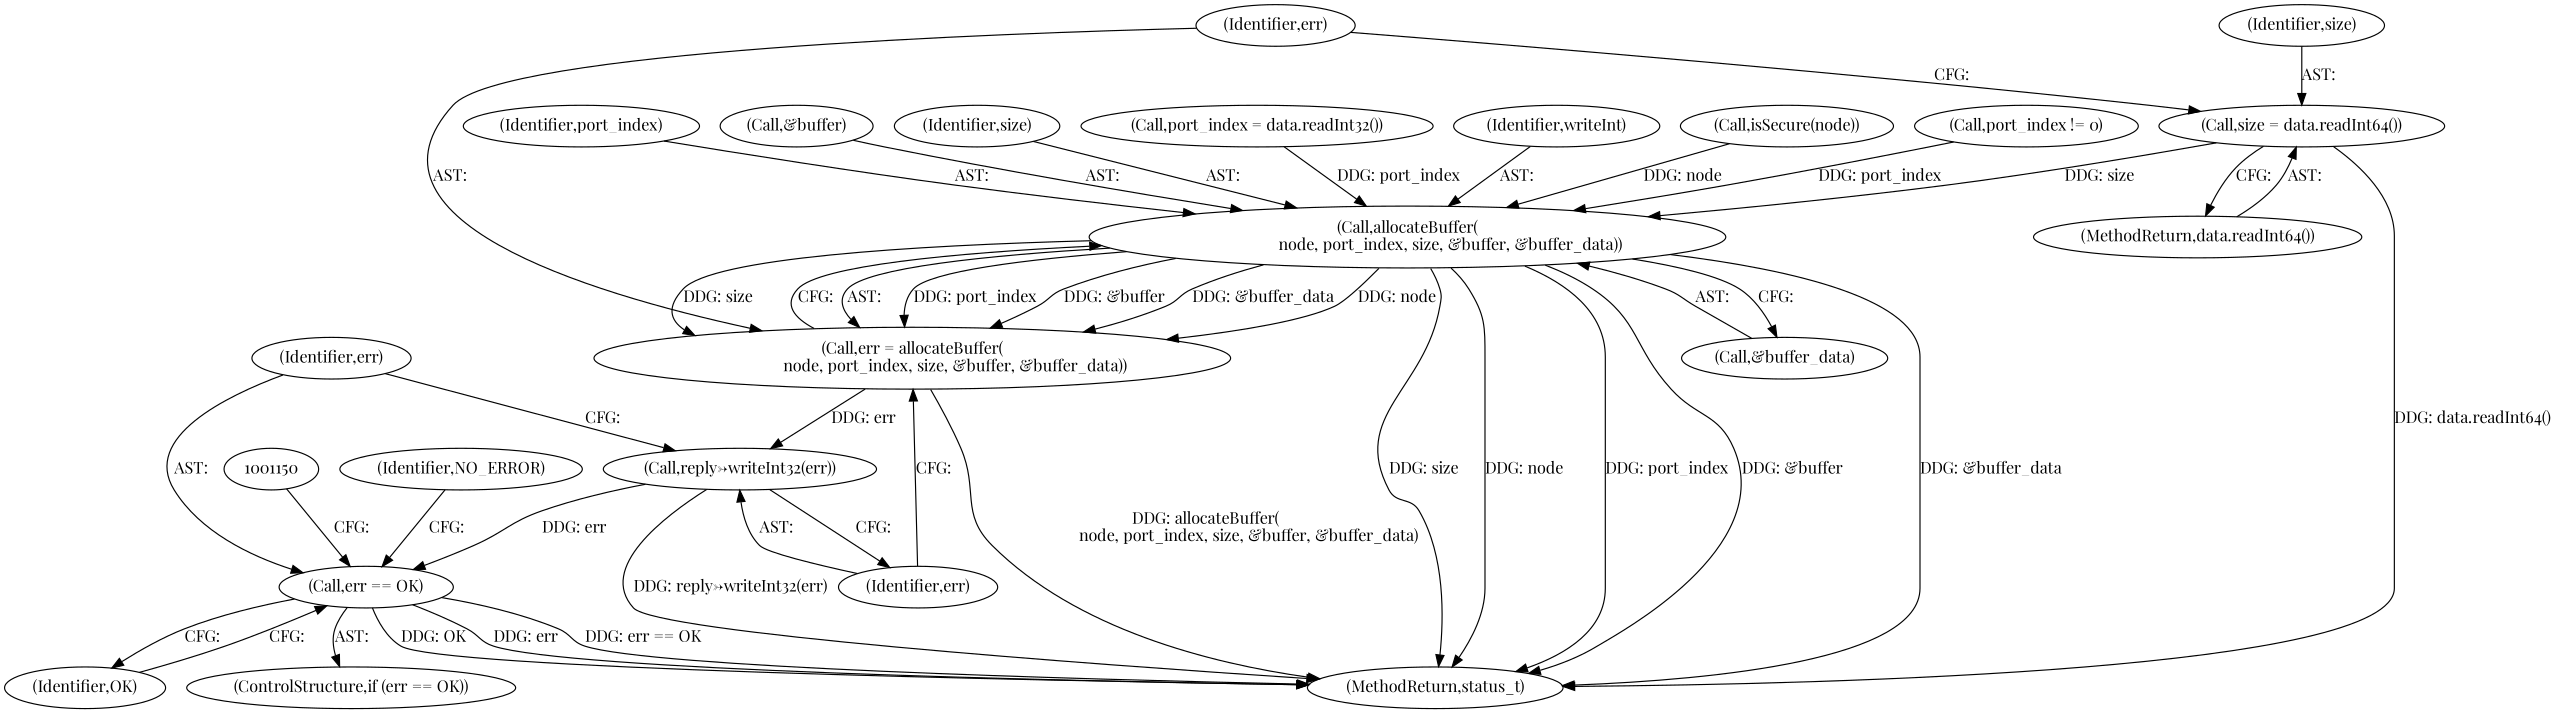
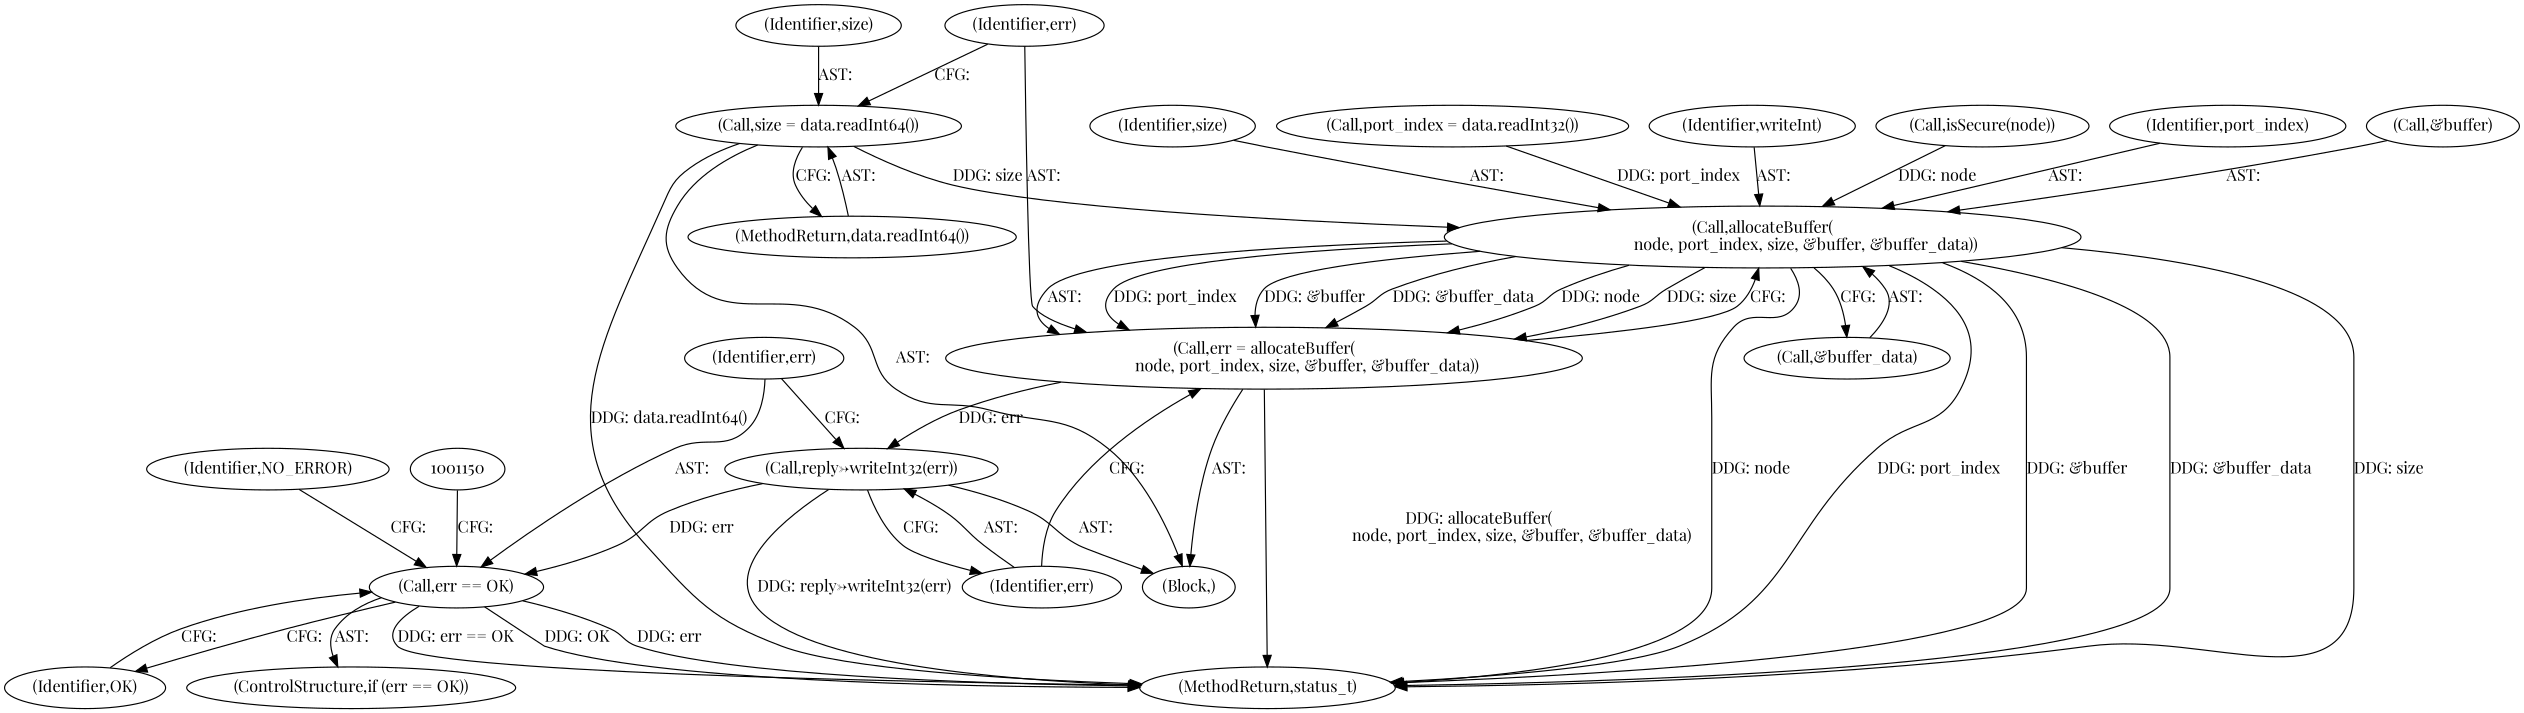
node "(Call,port_index != 0)": removed
node "(Block,)": added
